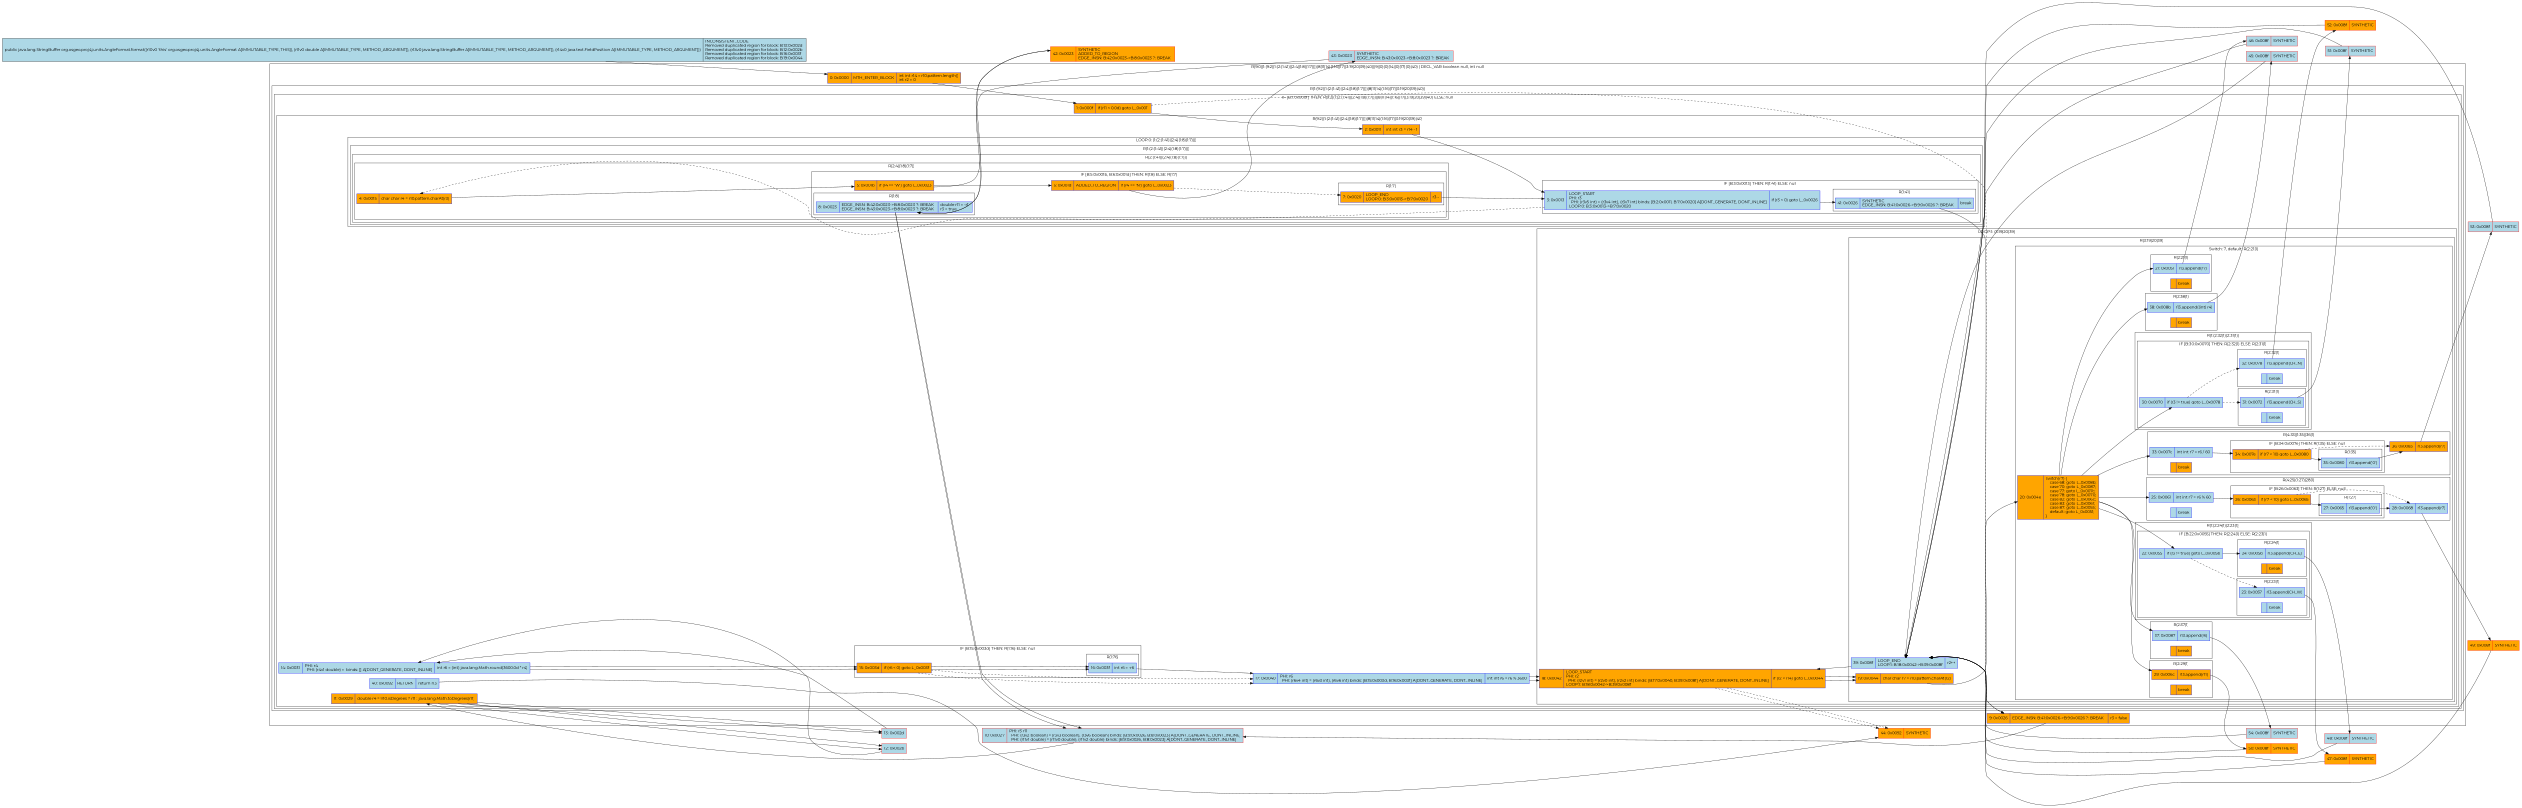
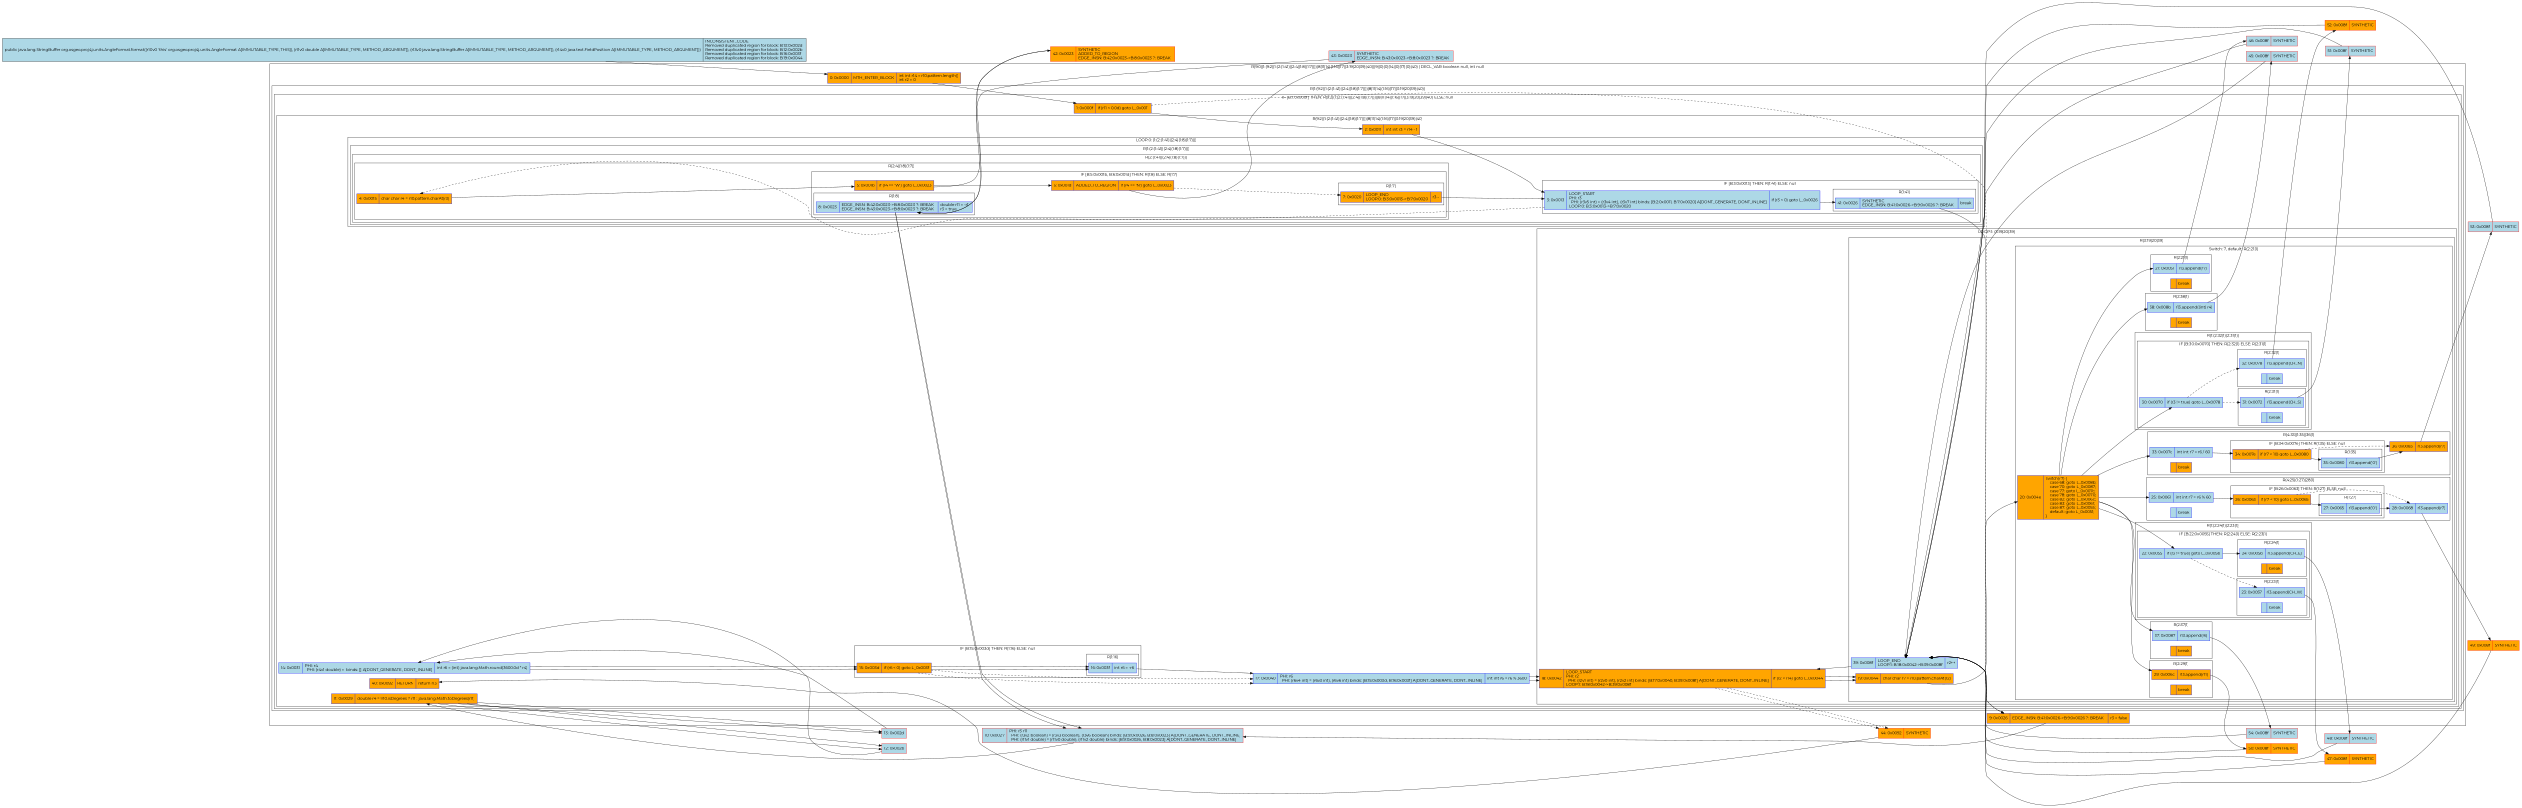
cluster "R(1:76)": label "R(1:76)" -> "R(1:16)"
node "40: 0x0092": fillcolor lightblue -> orange
edge "40: 0x0092" -> "44: 0x0092": reversed
